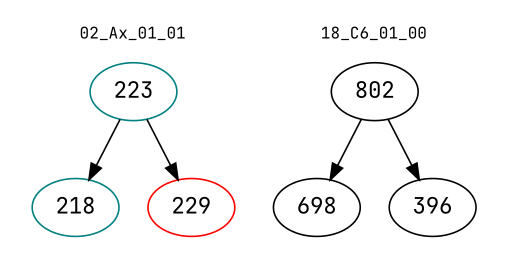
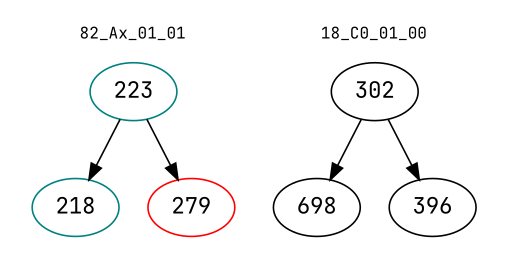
cluster "02_Ax_01_01": label "02_Ax_01_01" -> "82_Ax_01_01"
cluster "18_C6_01_00": label "18_C6_01_00" -> "18_C0_01_00"
node "802": label "802" -> "302"
node "229": label "229" -> "279"
